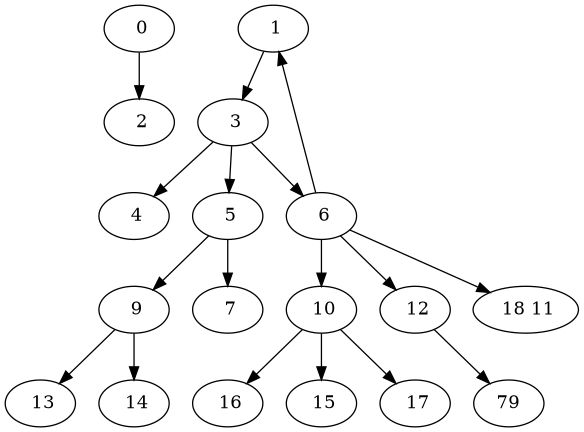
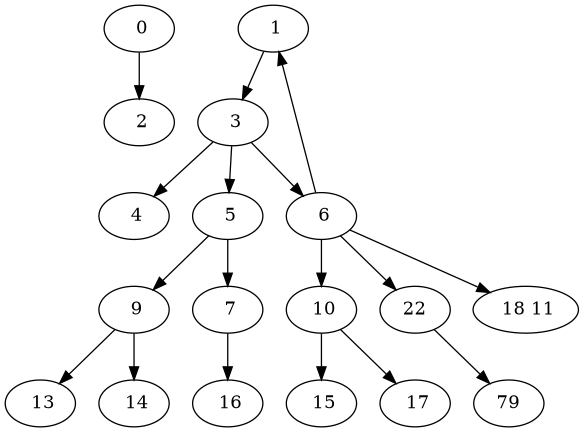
node "12": label "12" -> "22"
edge "10" -> "16": now "7" -> "16"
